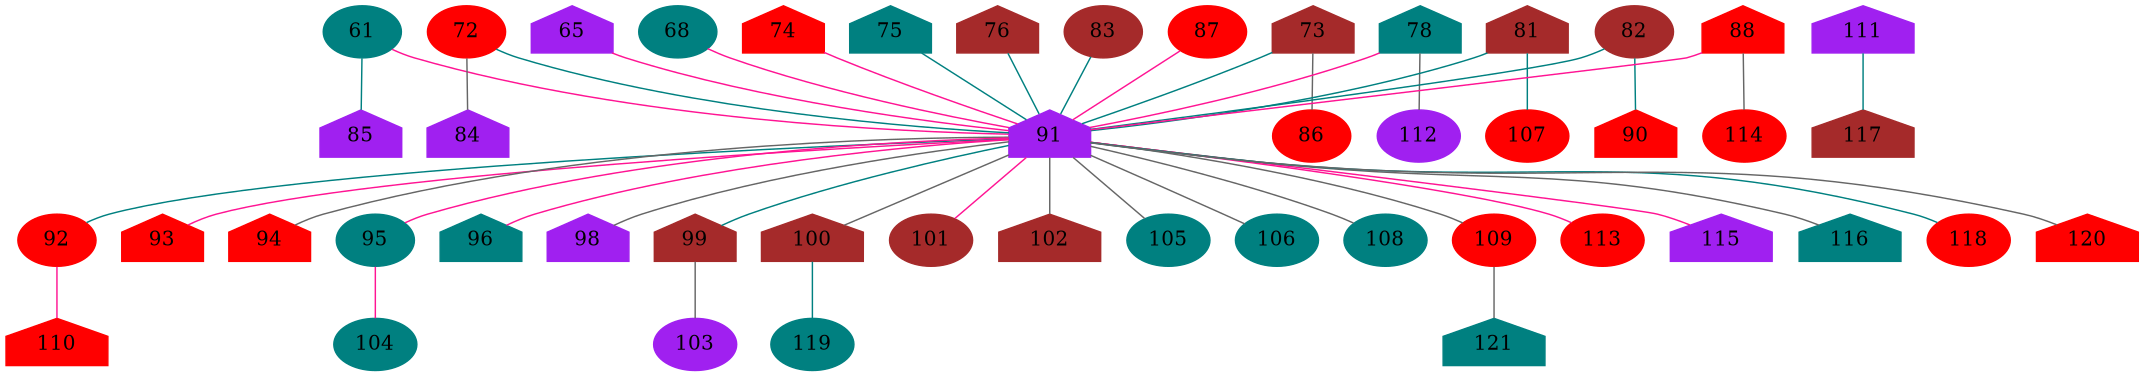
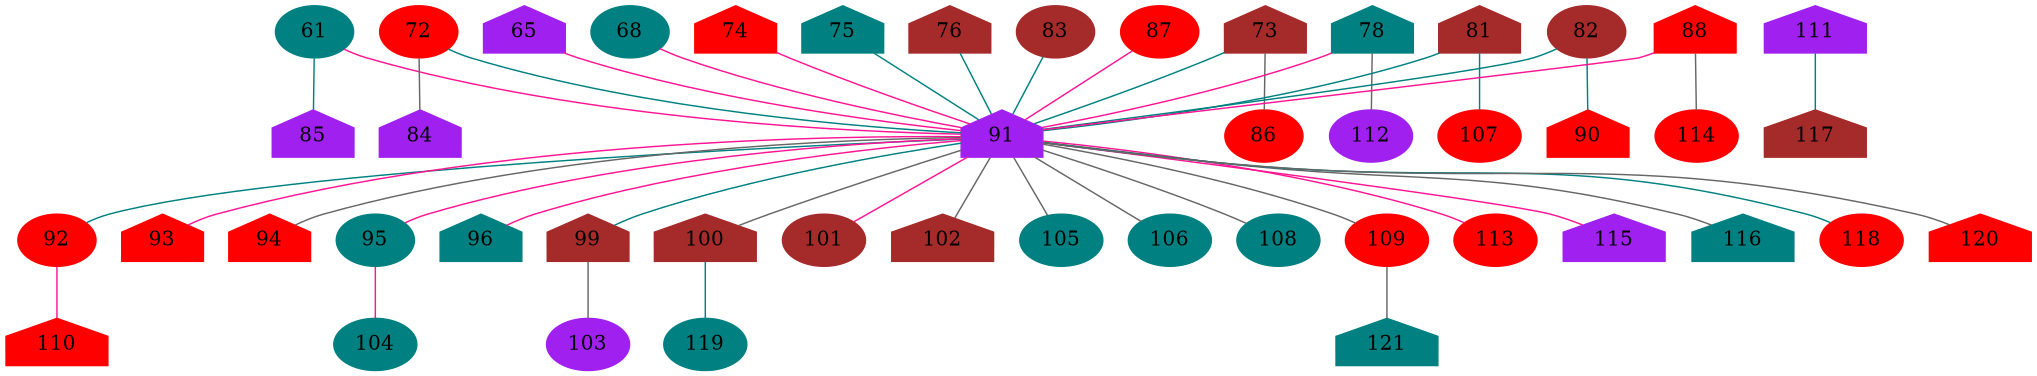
node "98": removed
